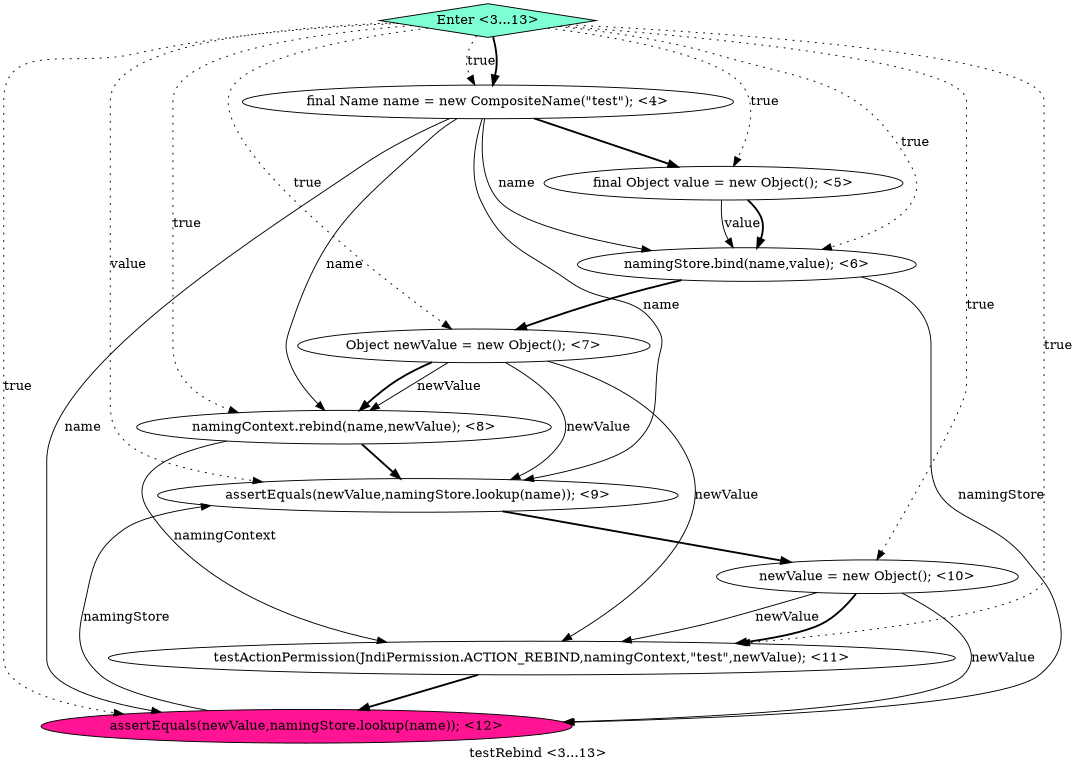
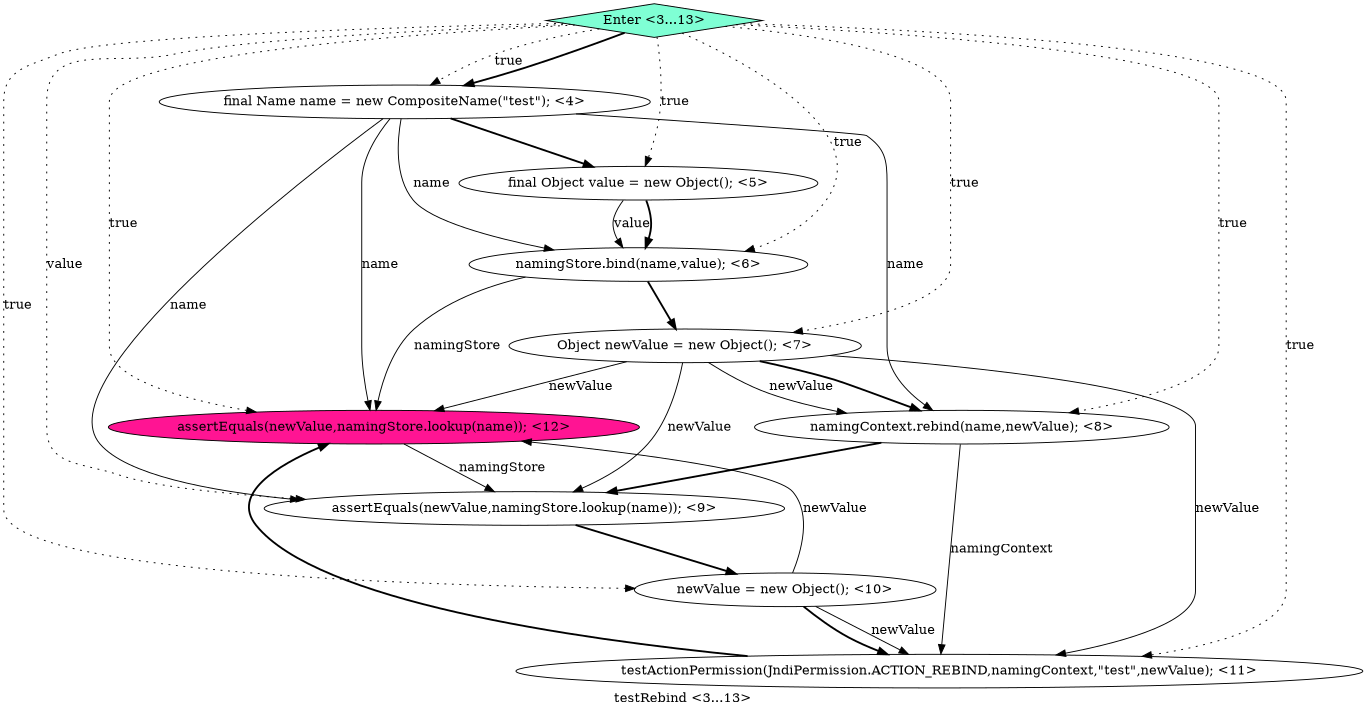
edge "Object newValue = new Object(); <7>" -> "assertEquals(newValue,namingStore.lookup(name)); <12>": added, label "newValue"
